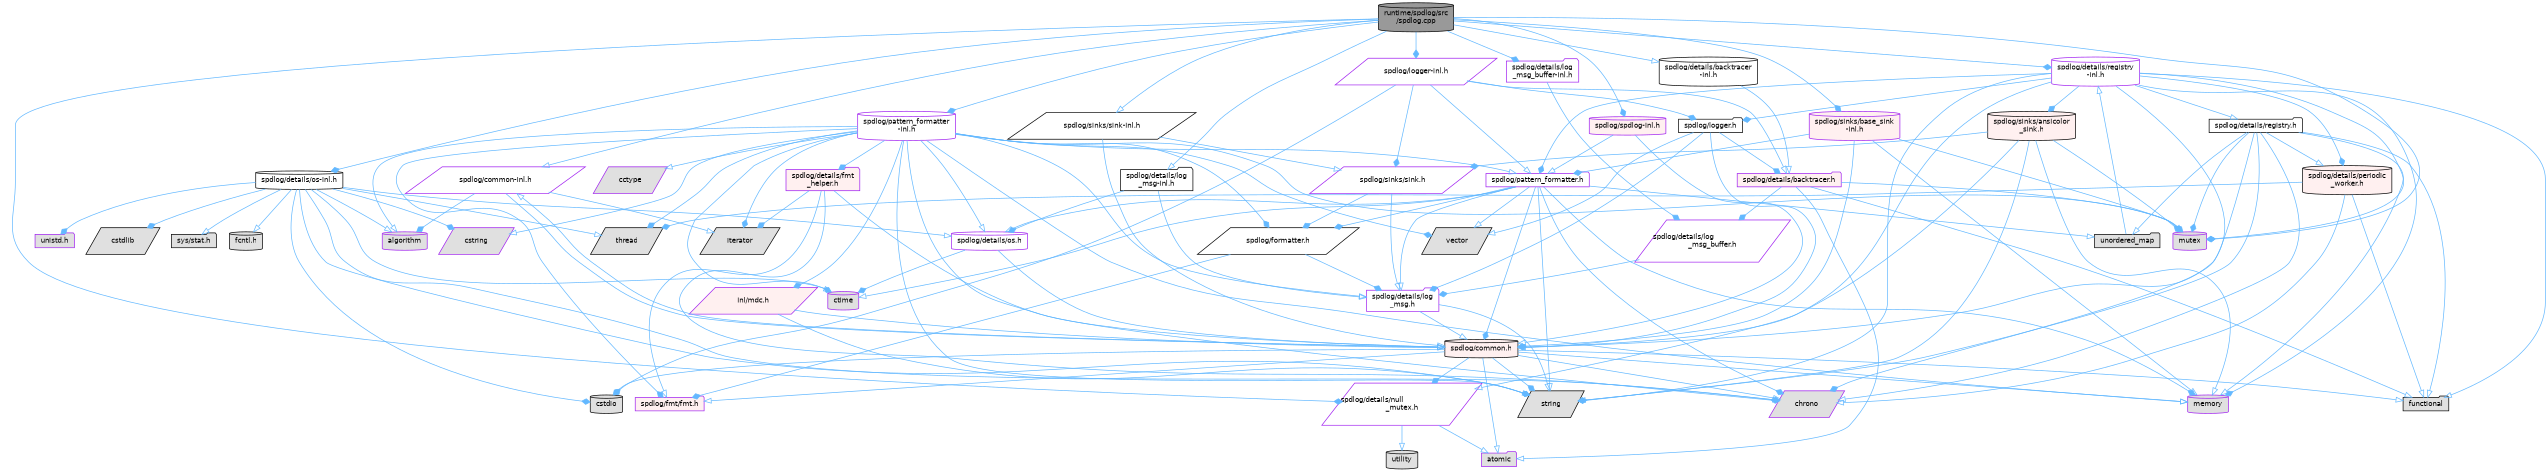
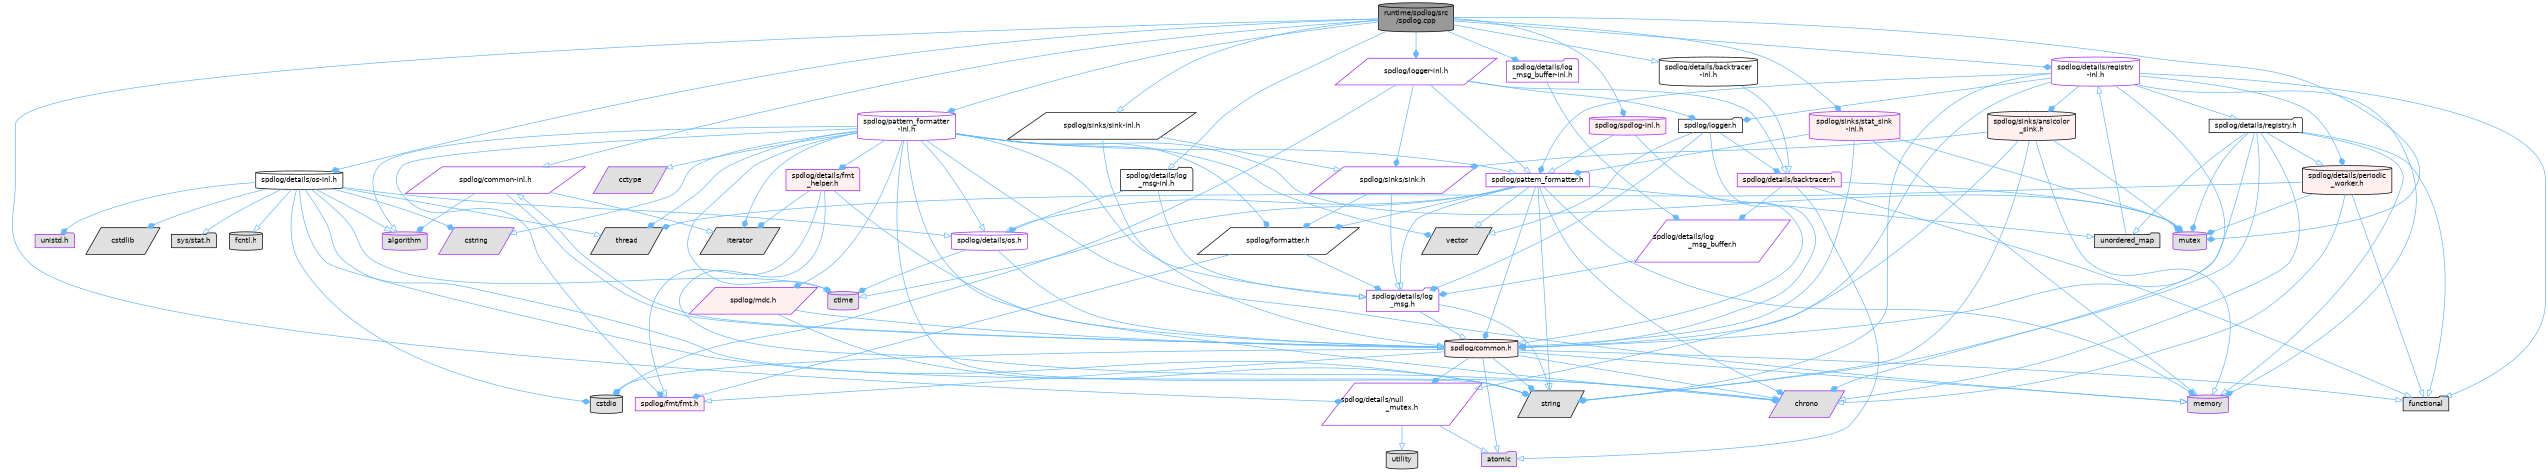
node "spdlog/sinks/base_sink -inl.h": label "spdlog/sinks/base_sink -inl.h" -> "spdlog/sinks/stat_sink -inl.h"
edge "spdlog/details/registry -inl.h" -> "mutex": now "spdlog/details/periodic _worker.h" -> "mutex"
node "inl/mdc.h": label "inl/mdc.h" -> "spdlog/mdc.h"
